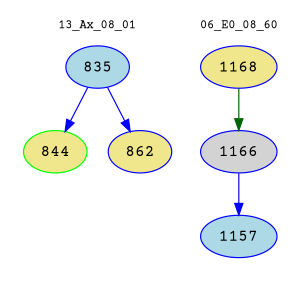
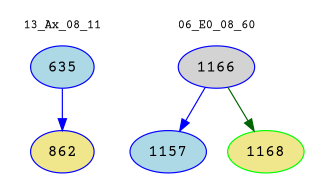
cluster "13_Ax_08_01": label "13_Ax_08_01" -> "13_Ax_08_11"
node "835": label "835" -> "635"
node "1168": color blue -> green
edge "1168" -> "1166": reversed
node "844": removed
